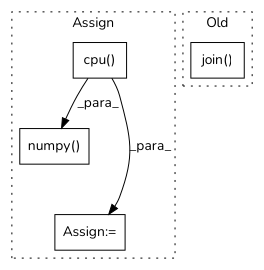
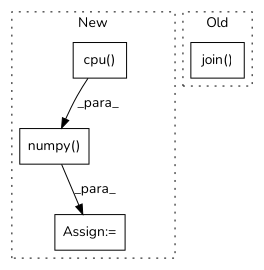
cluster "Assign": label "Assign" -> "New"
edge "cpu()" -> "Assign:=": now "numpy()" -> "Assign:="
